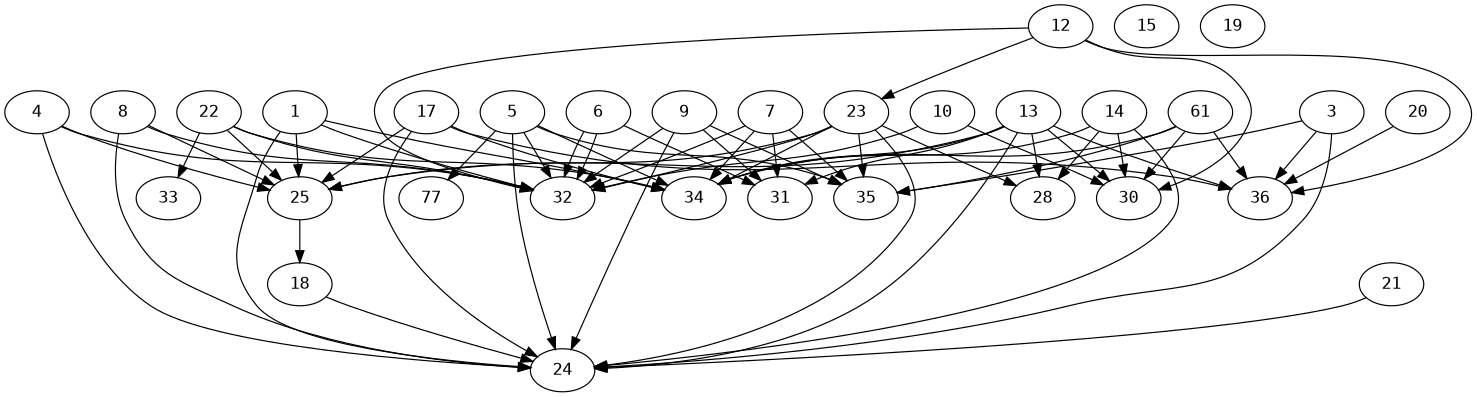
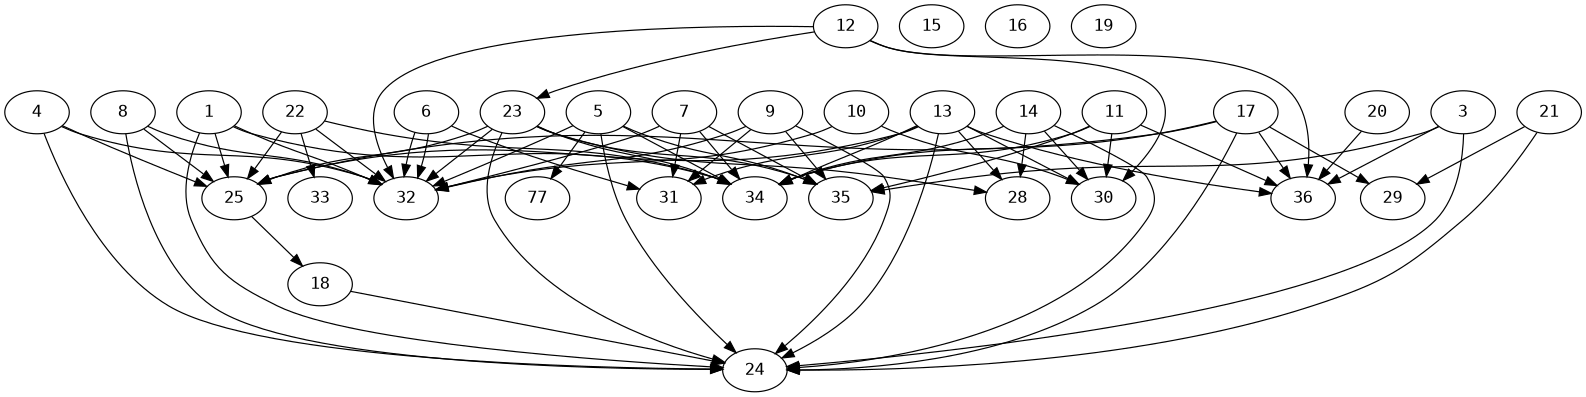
node "16": added
node "61": label "61" -> "11"
node "29": added
